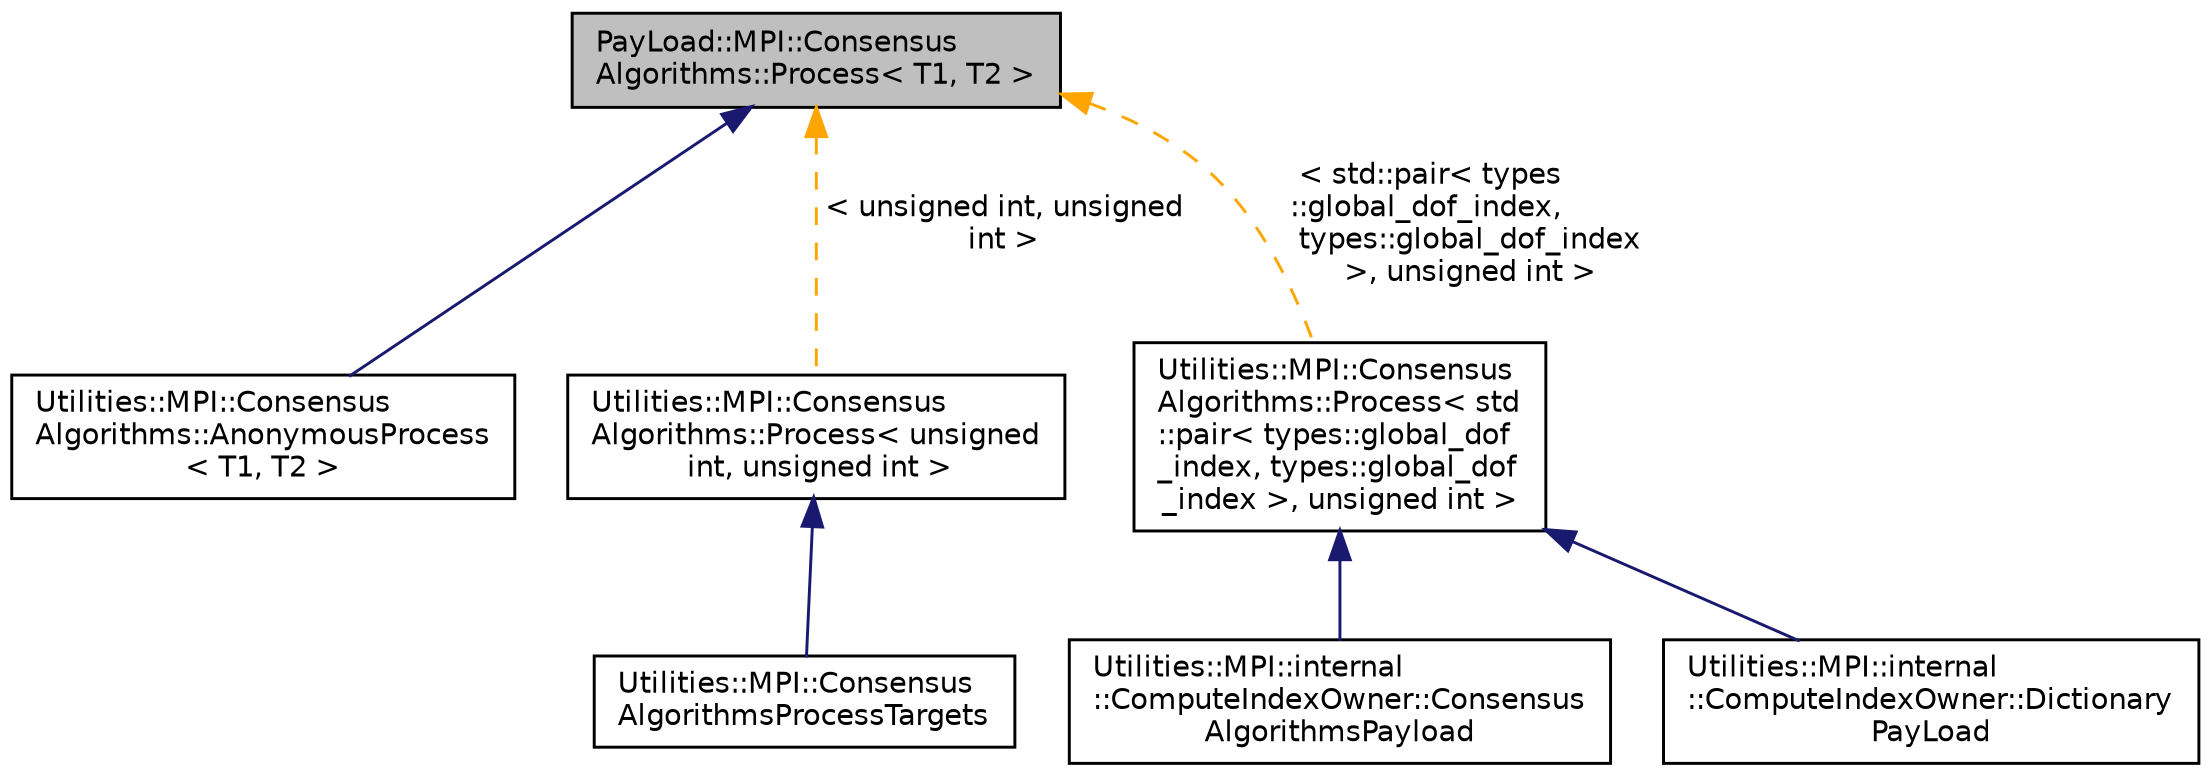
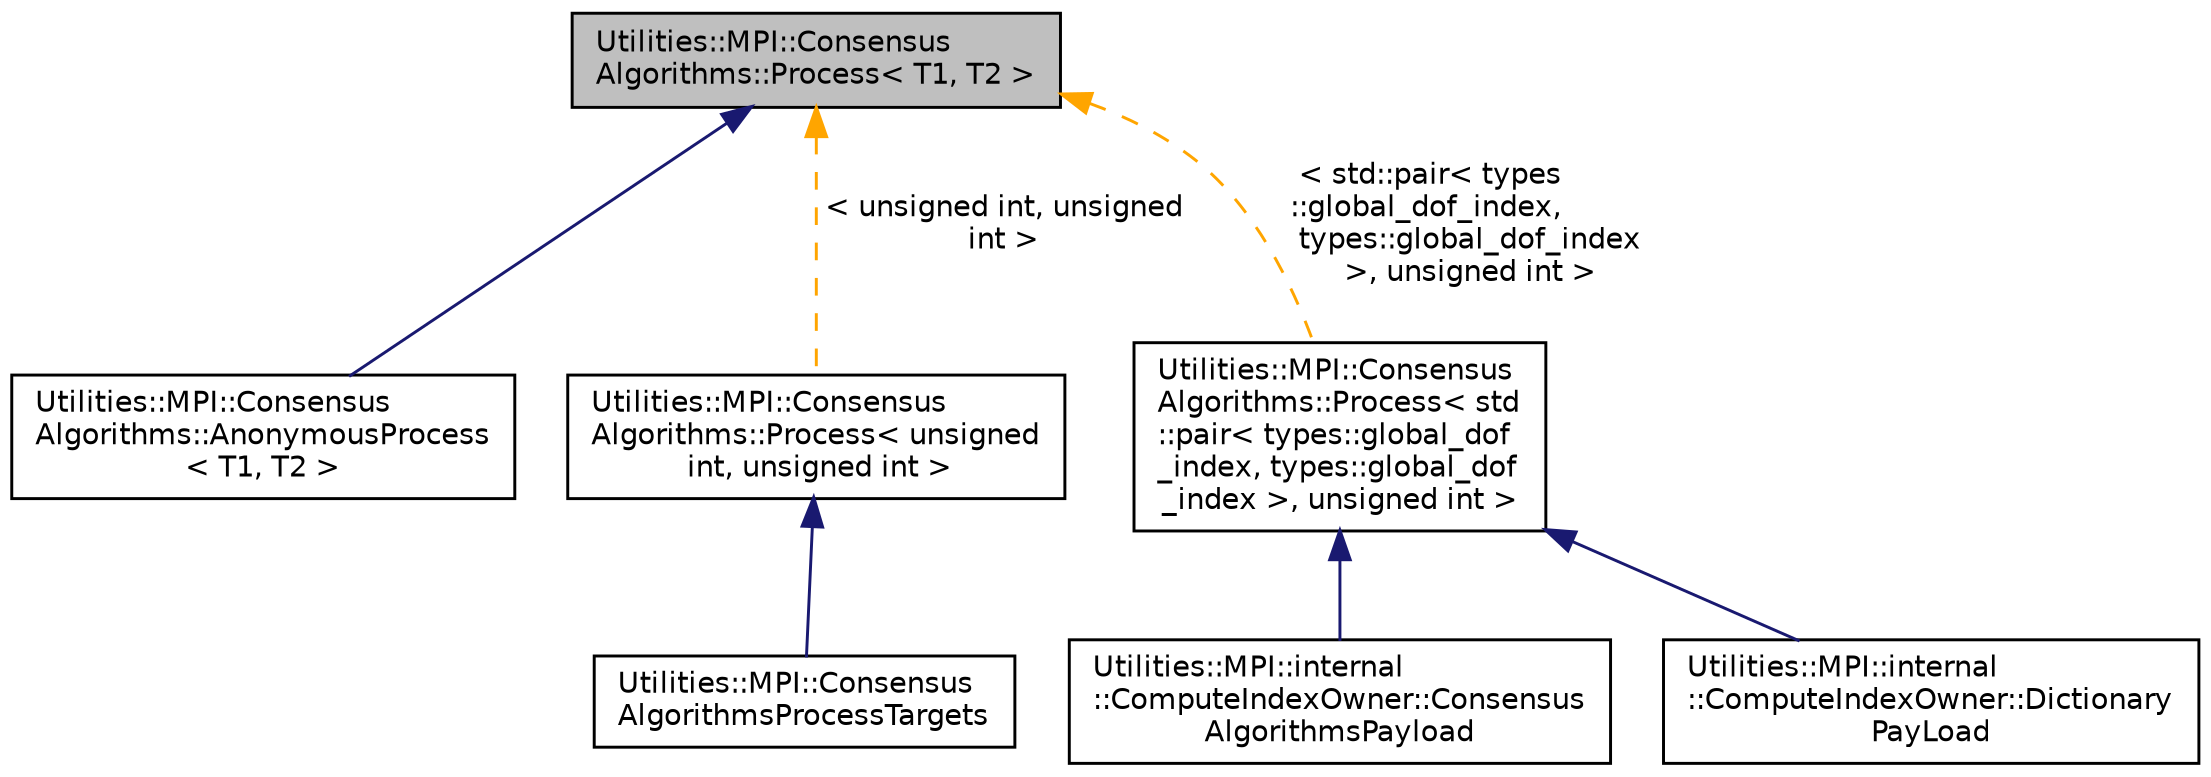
node "PayLoad::MPI::Consensus Algorithms::Process< T1, T2 >": label "PayLoad::MPI::Consensus Algorithms::Process< T1, T2 >" -> "Utilities::MPI::Consensus Algorithms::Process< T1, T2 >"
